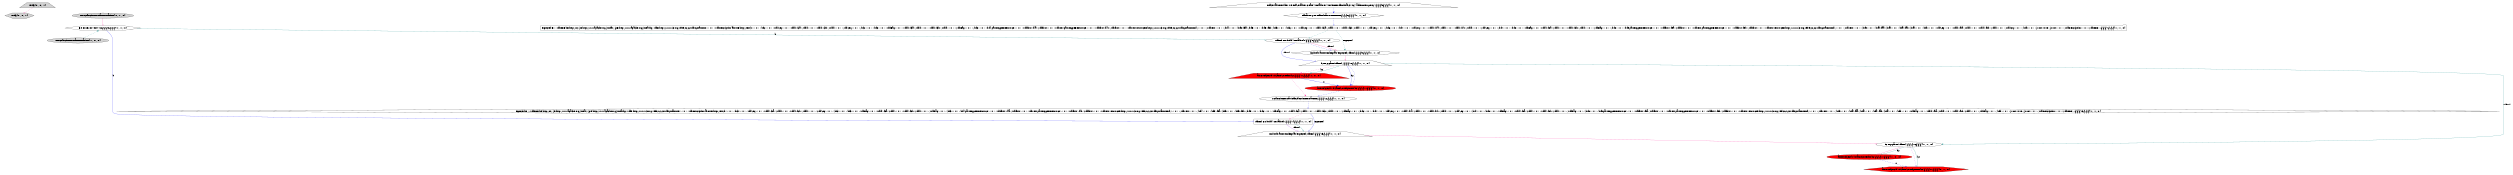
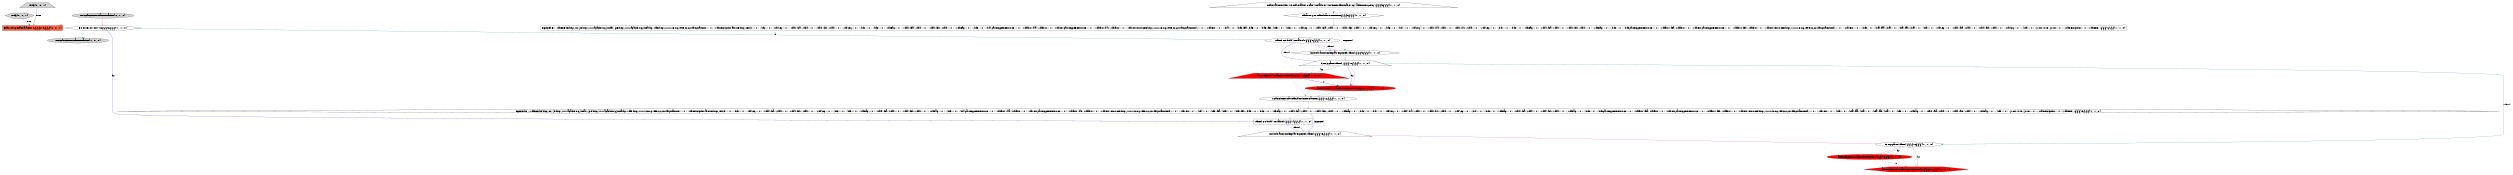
node "BeanWithSpecialCharacters o@@@275@@@['0', '0', '1']": added
edge "testCollectionFormatAnnotations['1', '0', '0']" -> "B b = new B().init(),b2@@@3@@@['1', '1', '0']": reversed
edge "B b = new B().init(),b2@@@3@@@['1', '1', '0']" -> "rdfXml = s.build().serialize(b)@@@14@@@['1', '1', '0']": label "b" -> "b2"
